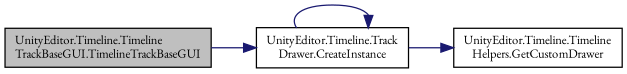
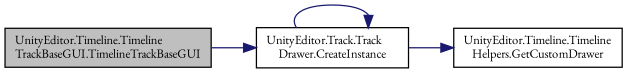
node "UnityEditor.Timeline.Track Drawer.CreateInstance": label "UnityEditor.Timeline.Track Drawer.CreateInstance" -> "UnityEditor.Track.Track Drawer.CreateInstance"
